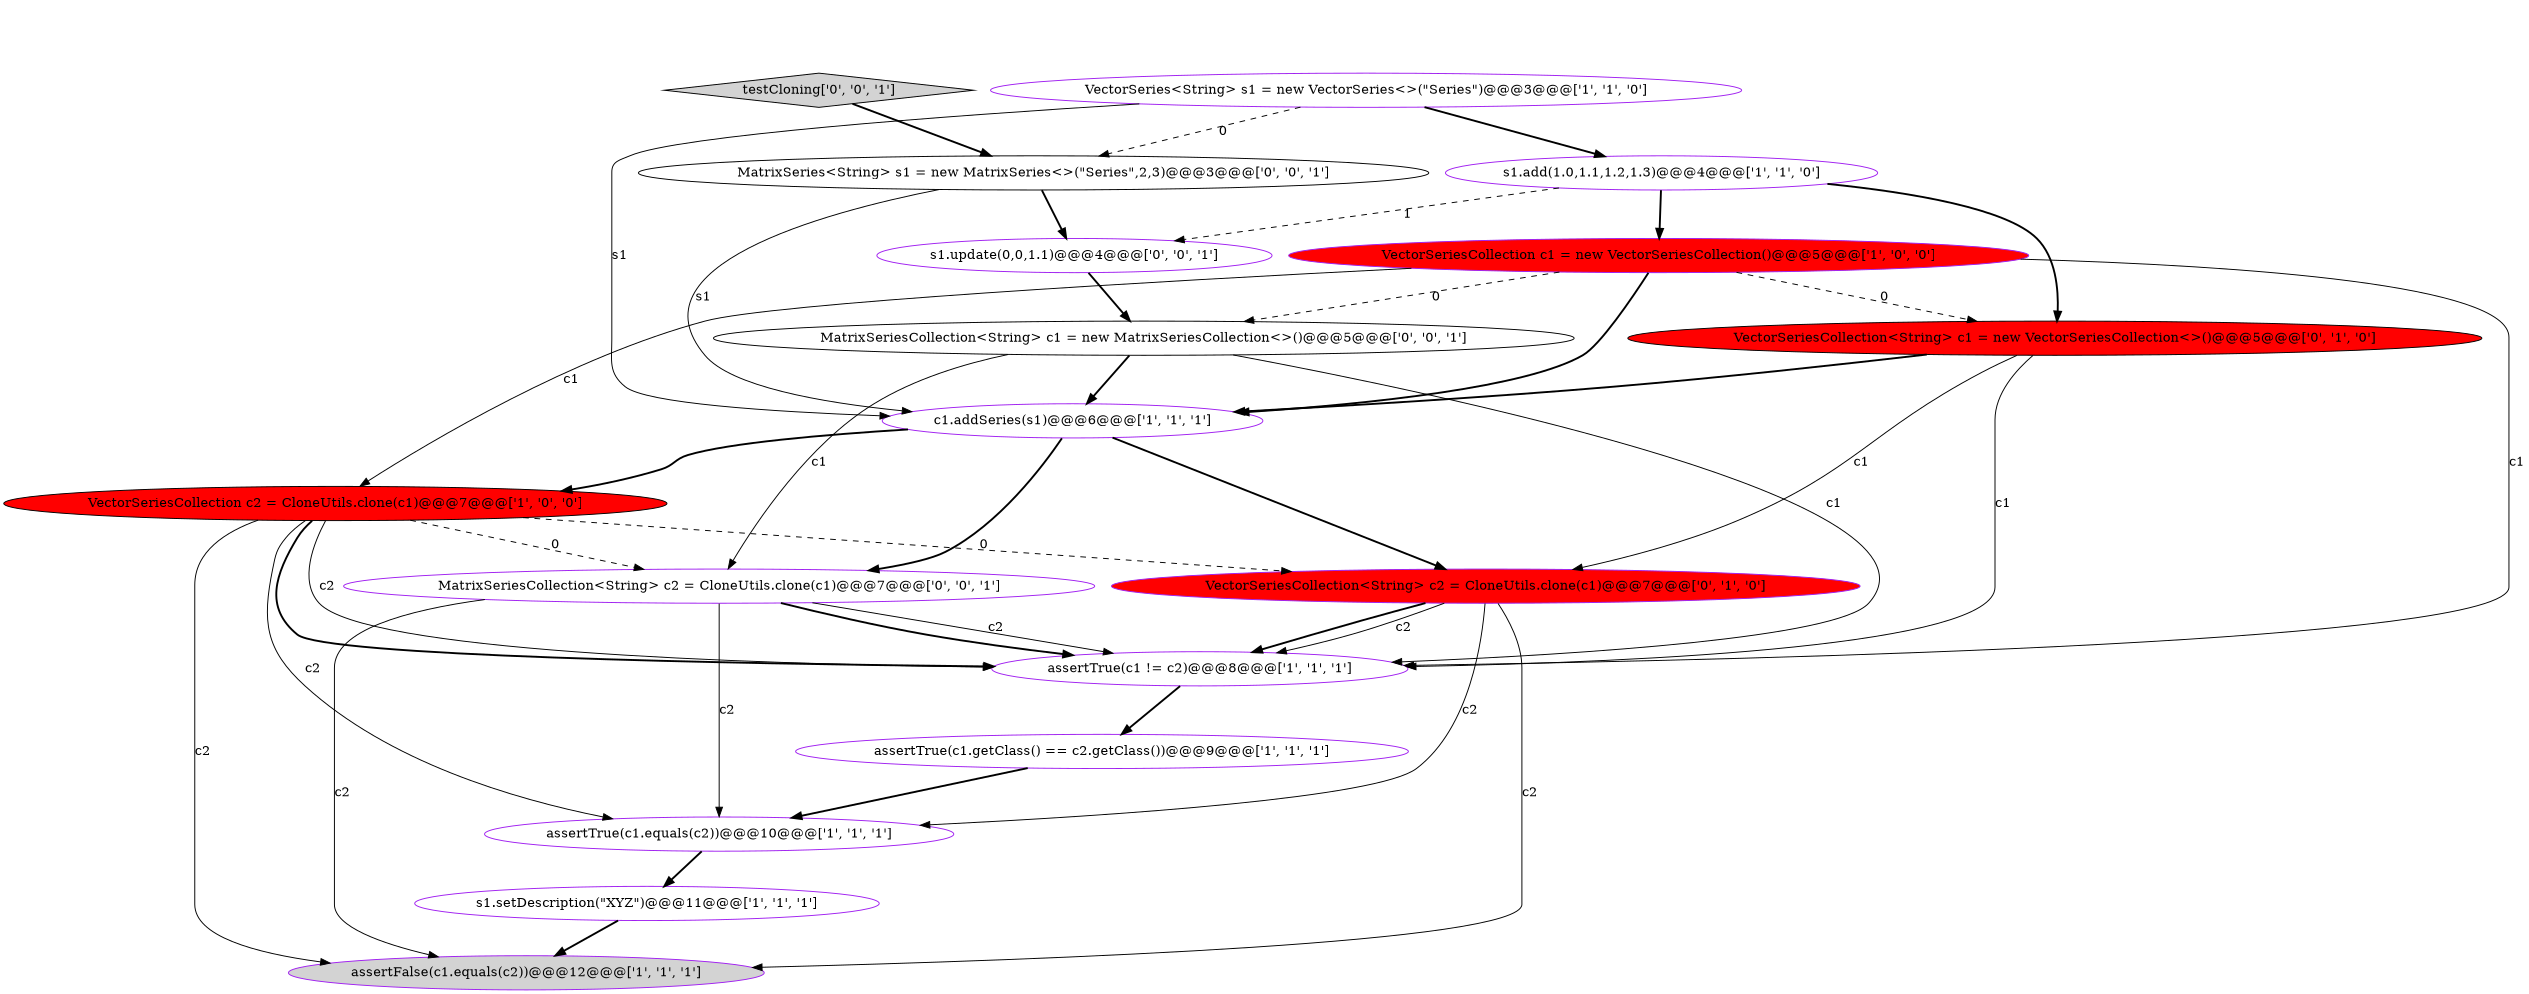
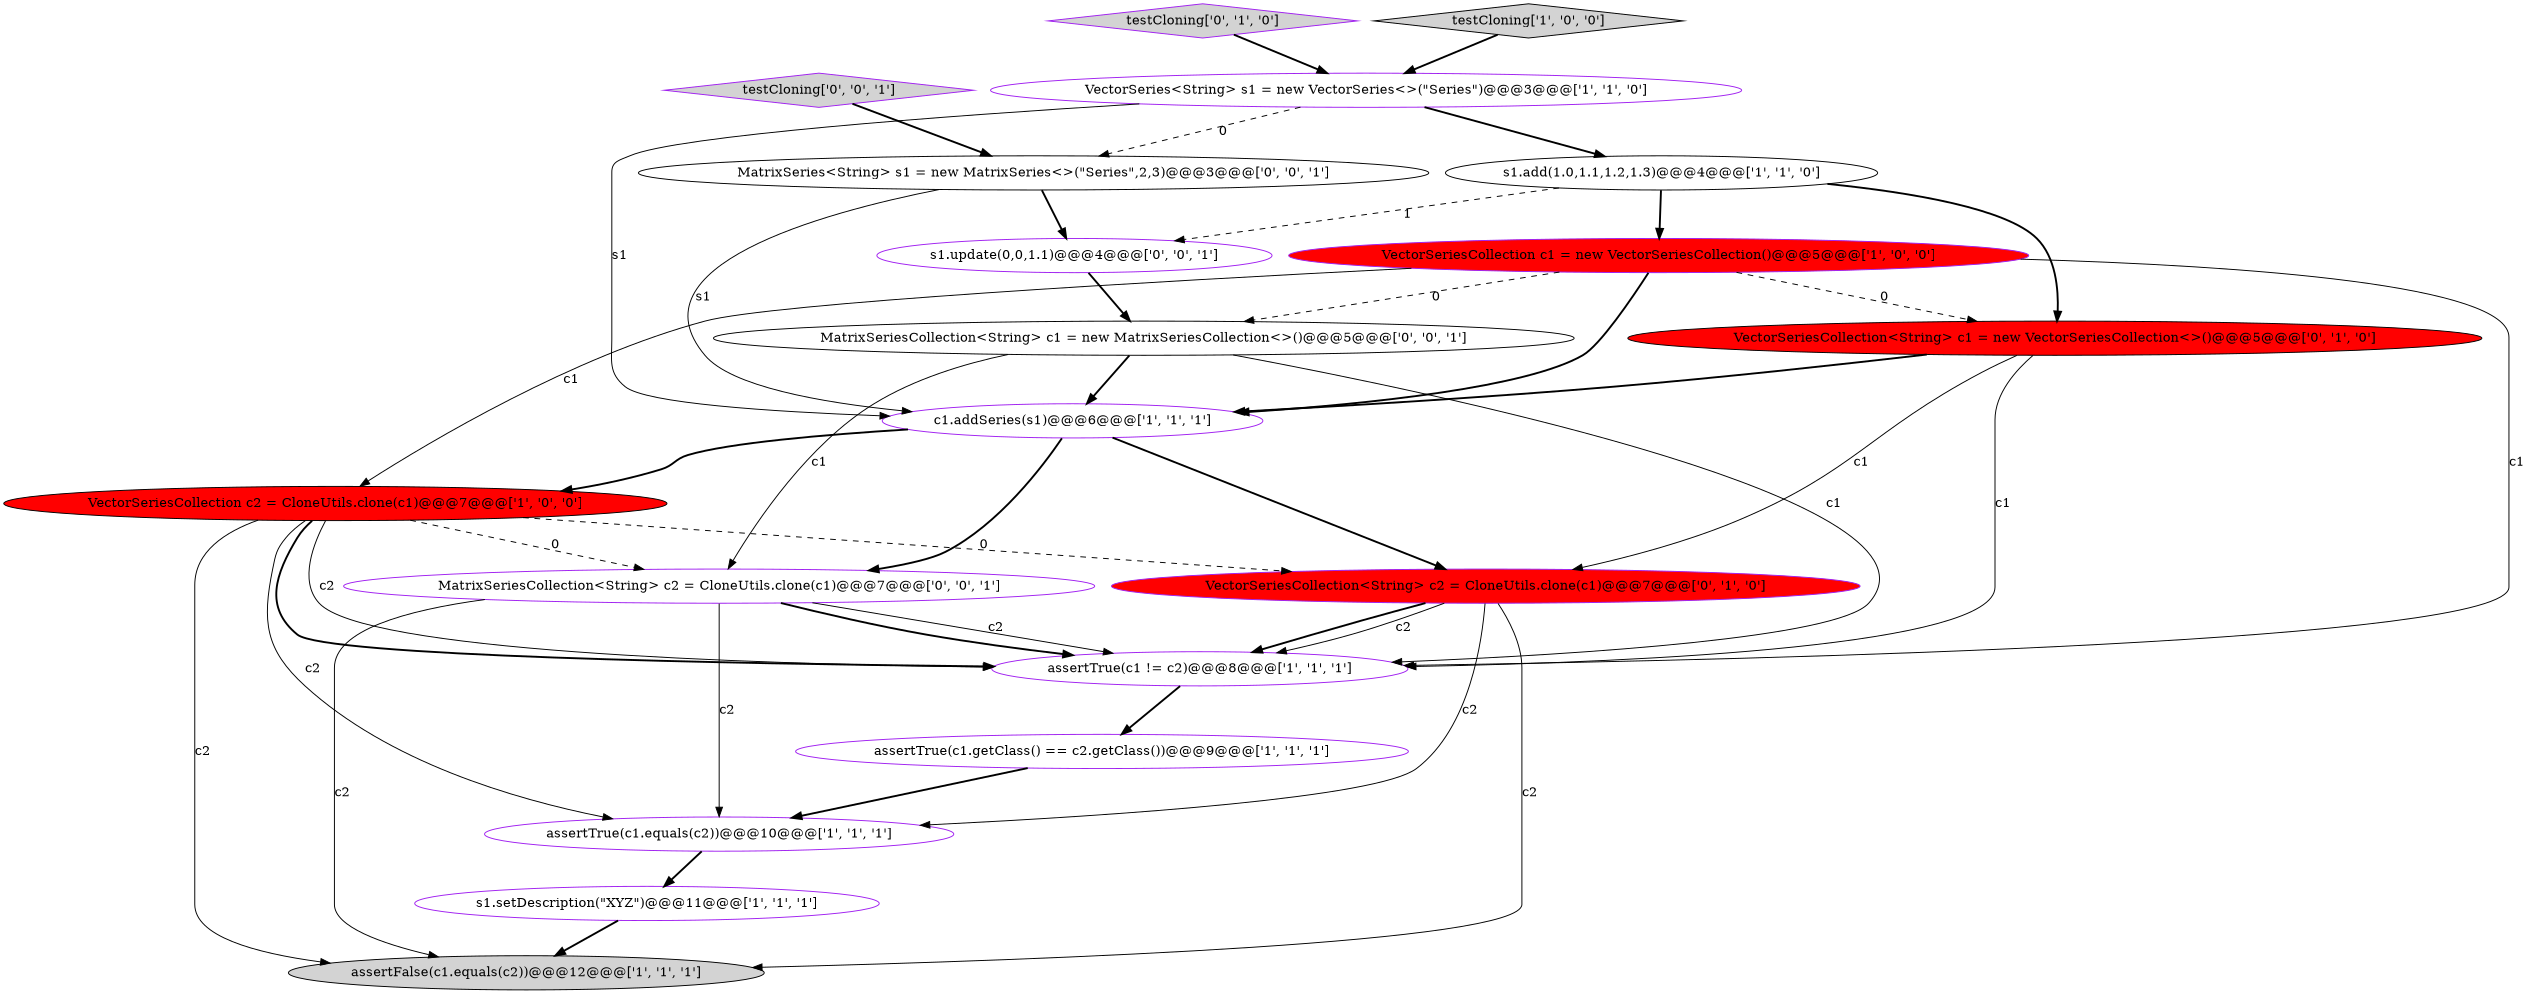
node "testCloning['0', '1', '0']": added
node "testCloning['1', '0', '0']": added
node "testCloning['0', '0', '1']": color black -> purple
node "s1.add(1.0,1.1,1.2,1.3)@@@4@@@['1', '1', '0']": color purple -> black
node "assertFalse(c1.equals(c2))@@@12@@@['1', '1', '1']": color purple -> black
